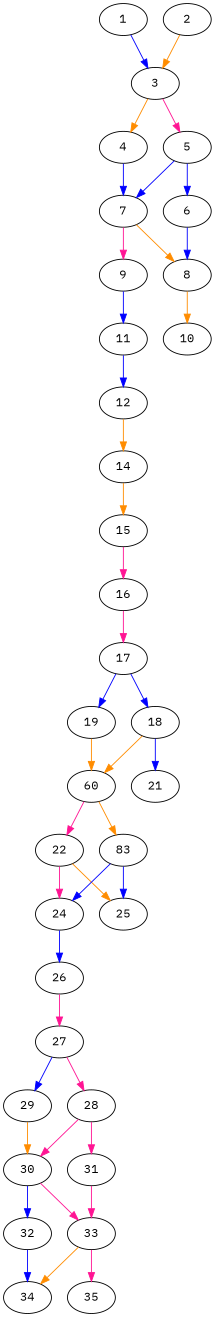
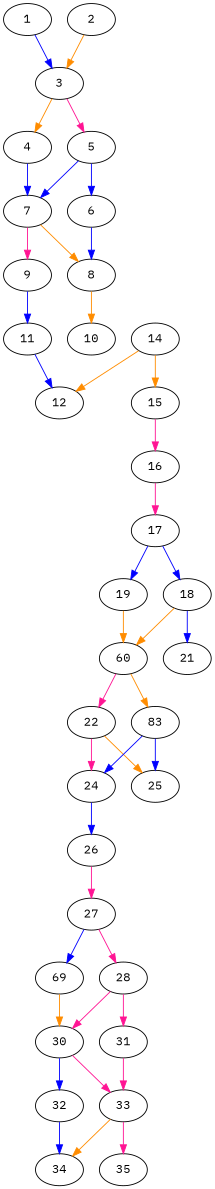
edge "12" -> "14": reversed
node "29": label "29" -> "69"
